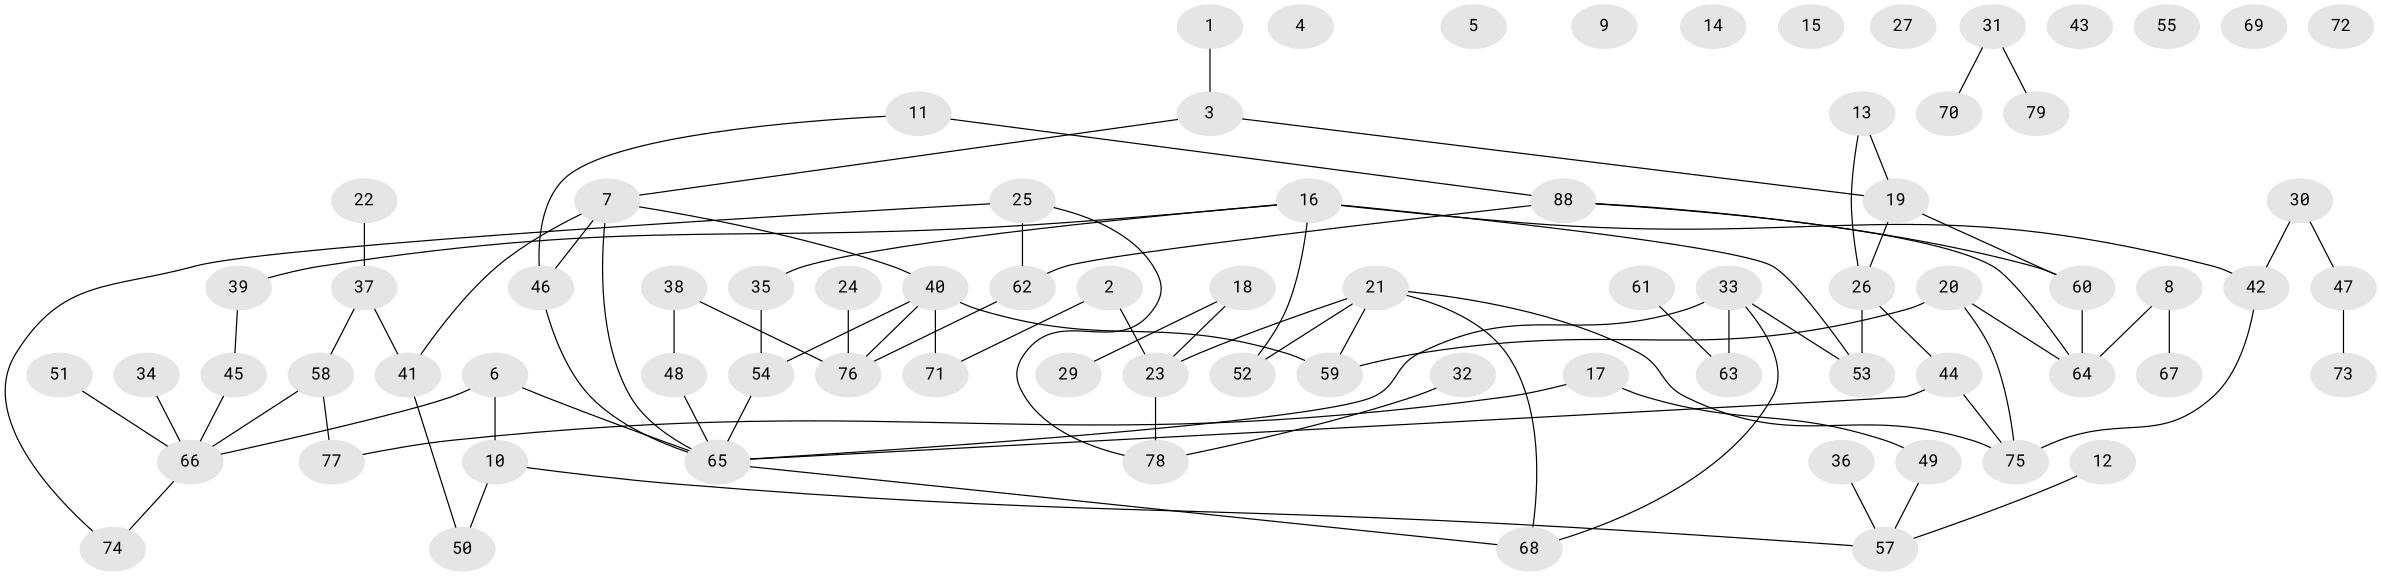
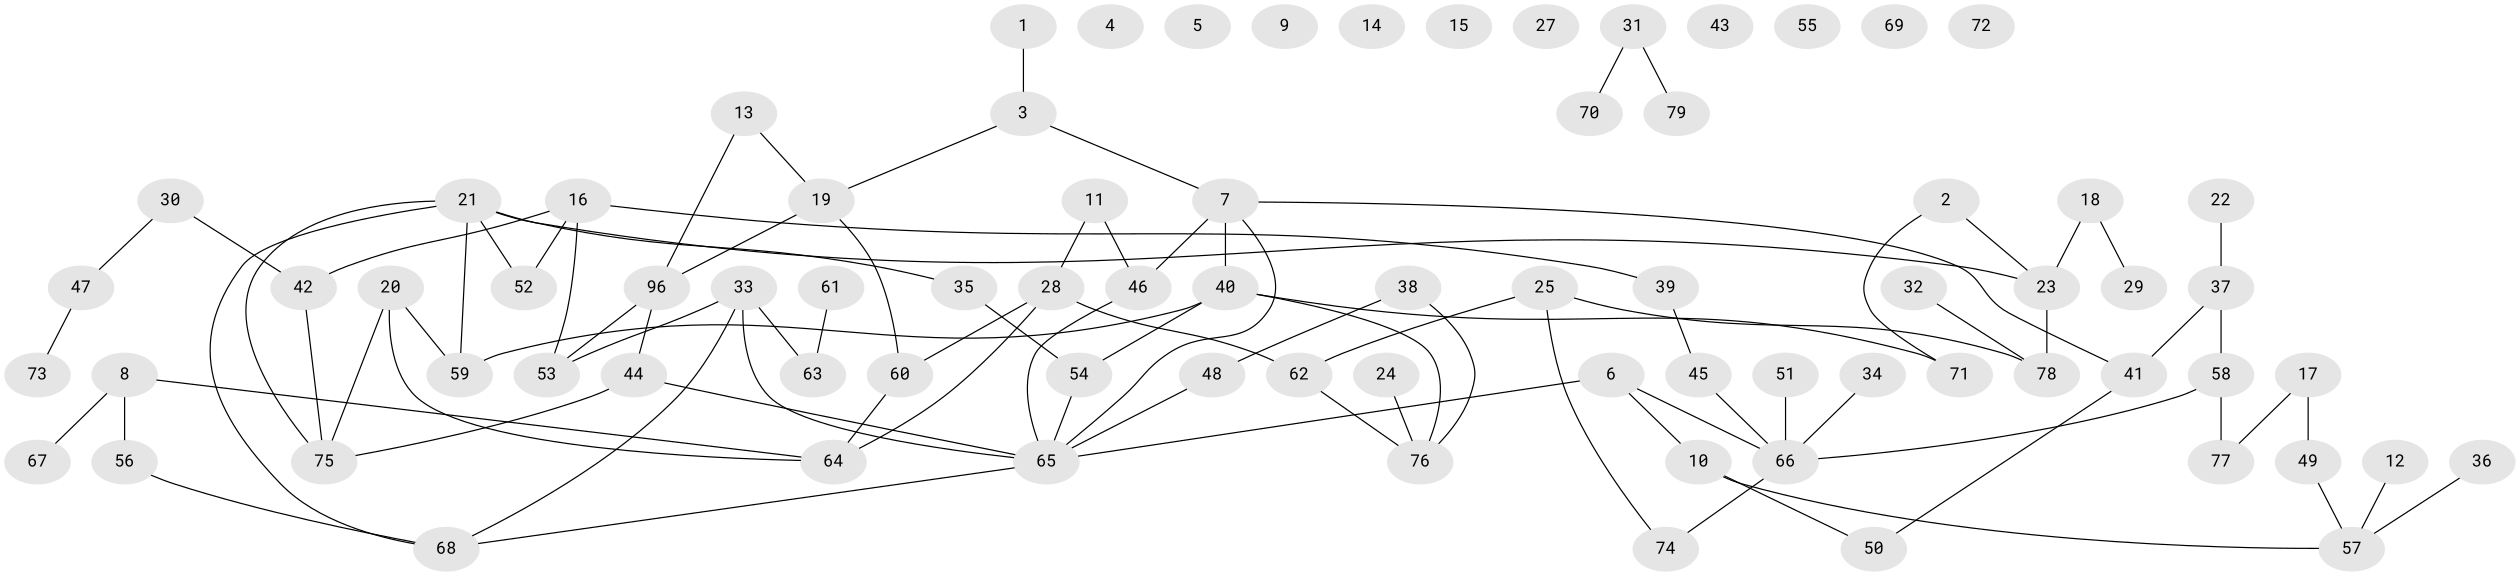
node "88": label "88" -> "28"
edge "16" -- "35": now "21" -- "35"
node "26": label "26" -> "96"
node "56": added
